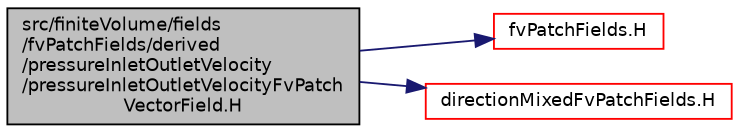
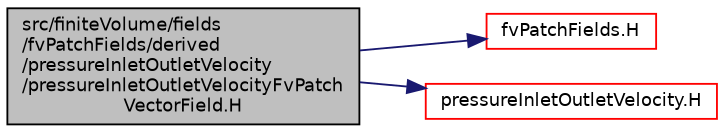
node "directionMixedFvPatchFields.H": label "directionMixedFvPatchFields.H" -> "pressureInletOutletVelocity.H"
